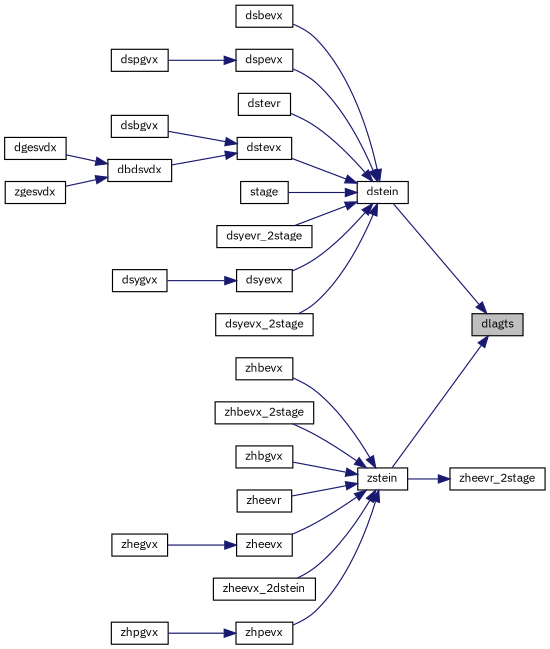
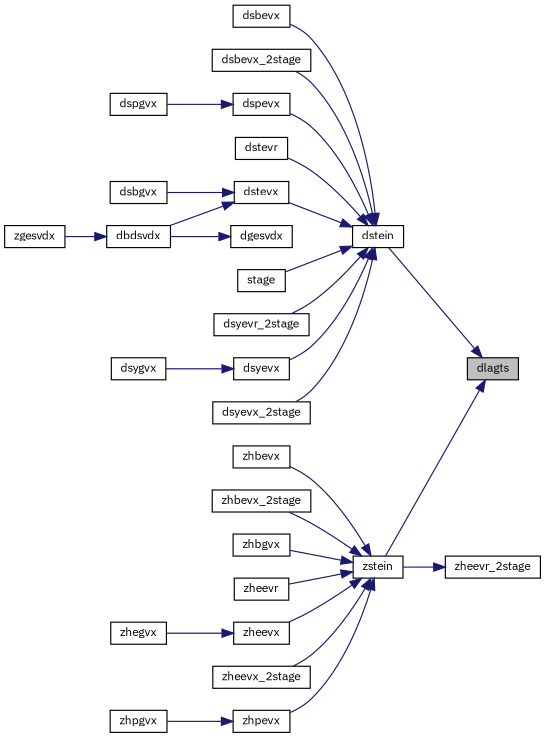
node "dsbevx_2stage": added
edge "dgesvdx" -> "dbdsvdx": reversed
node "zheevx_2dstein": label "zheevx_2dstein" -> "zheevx_2stage"
